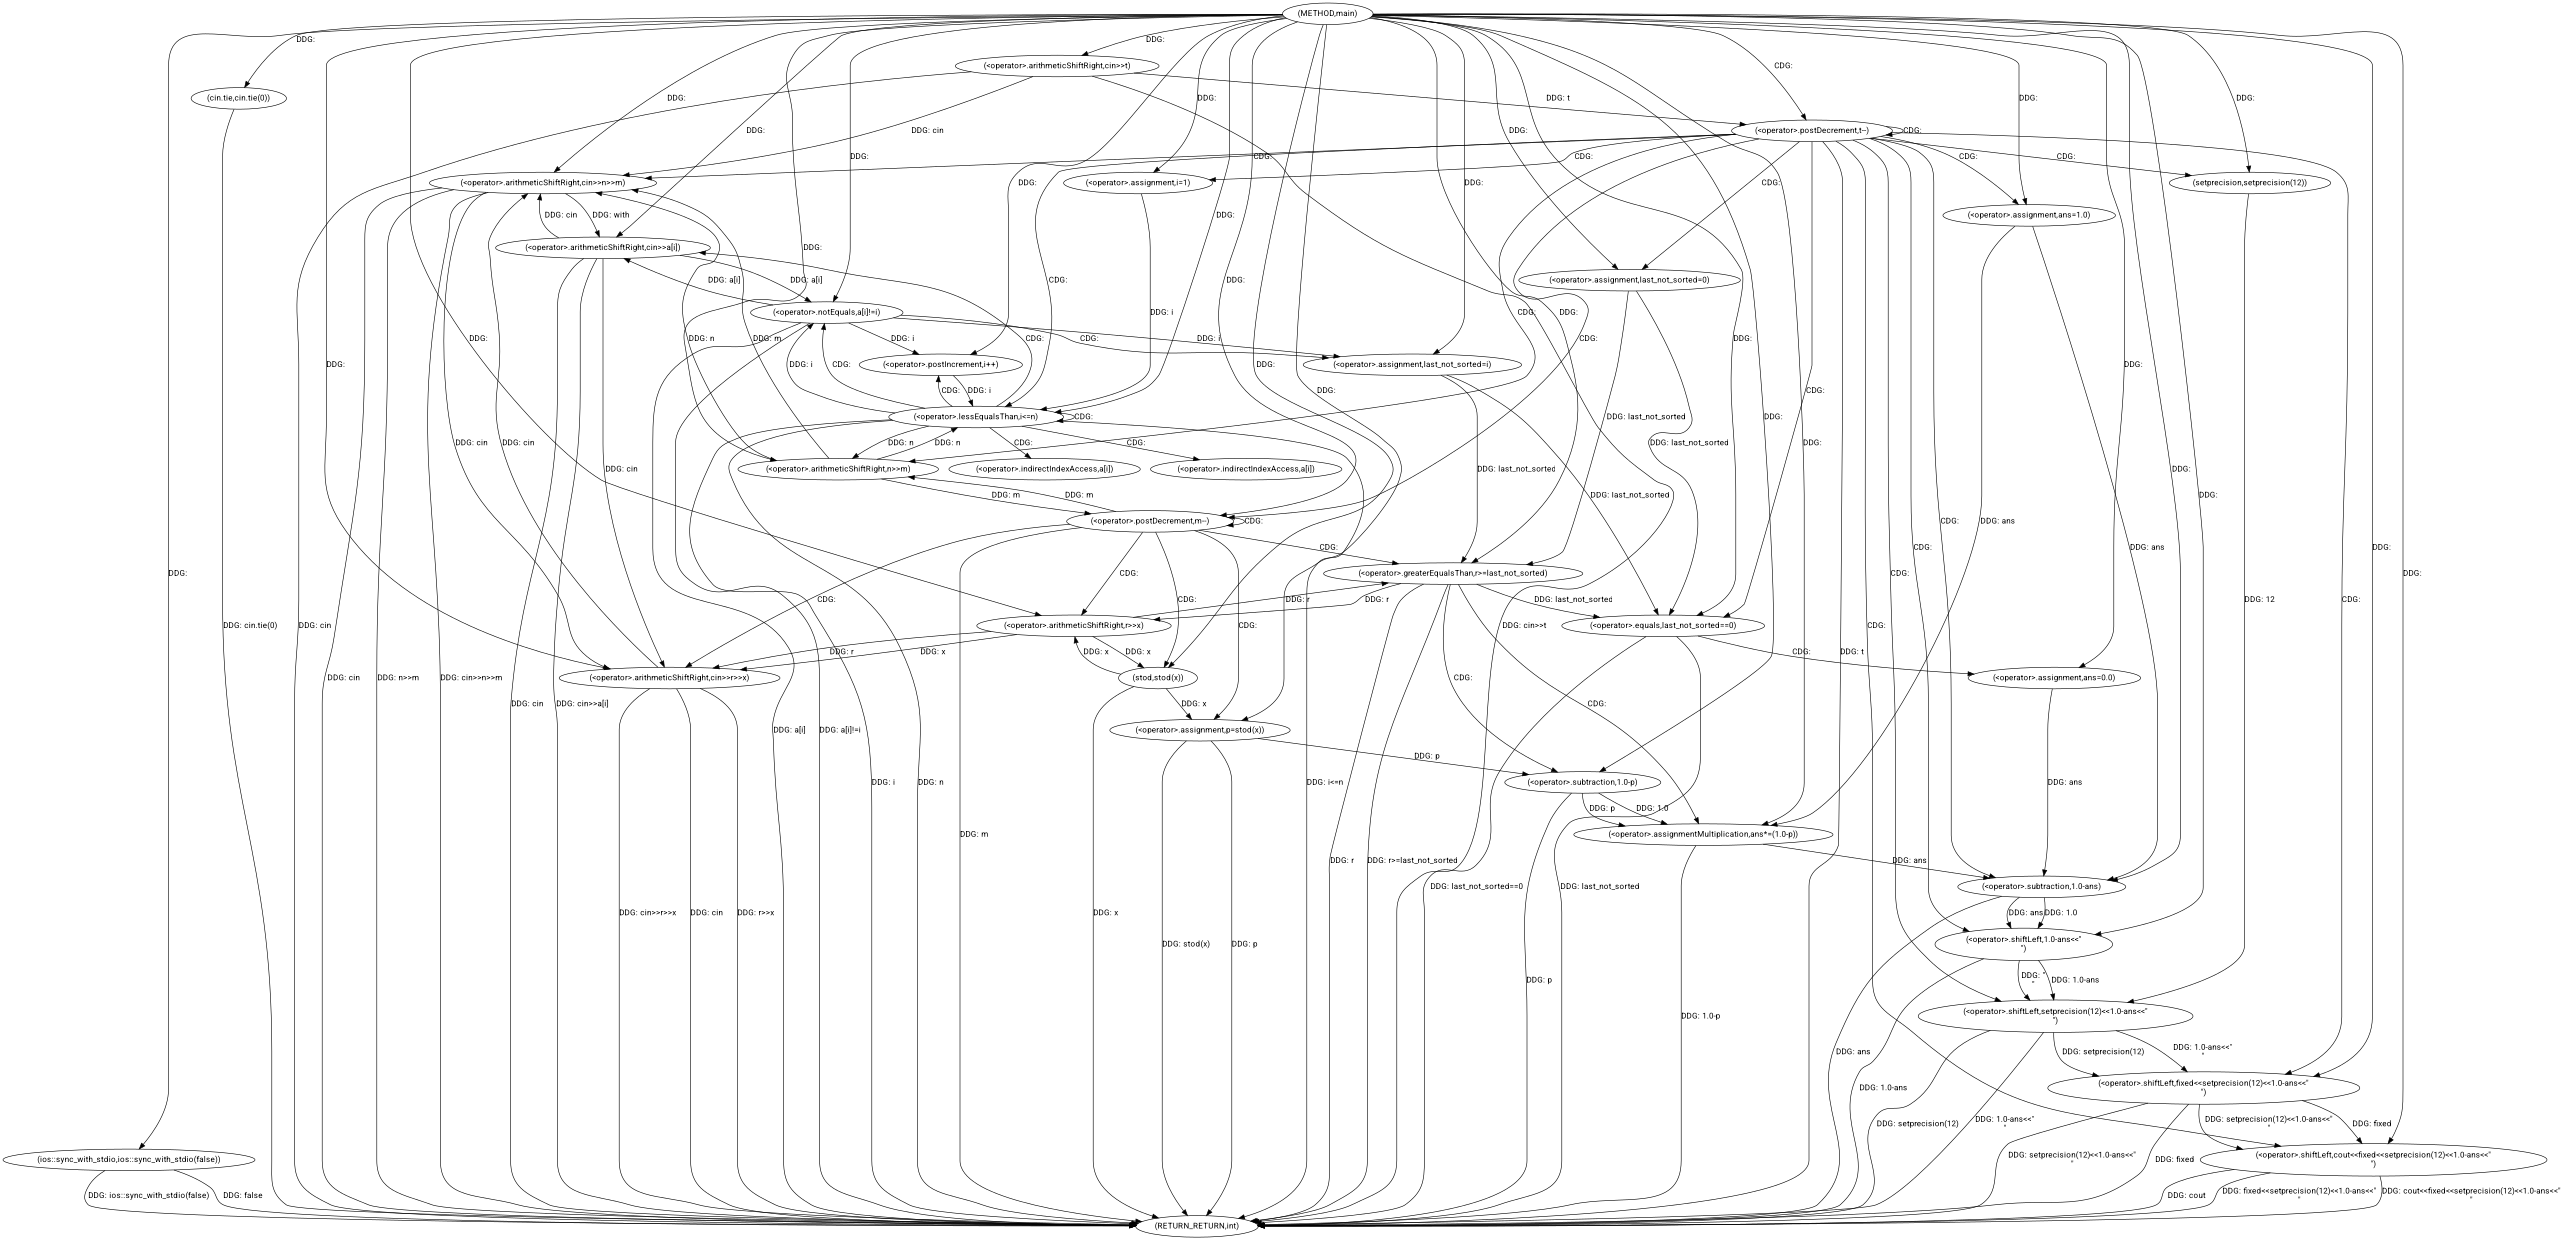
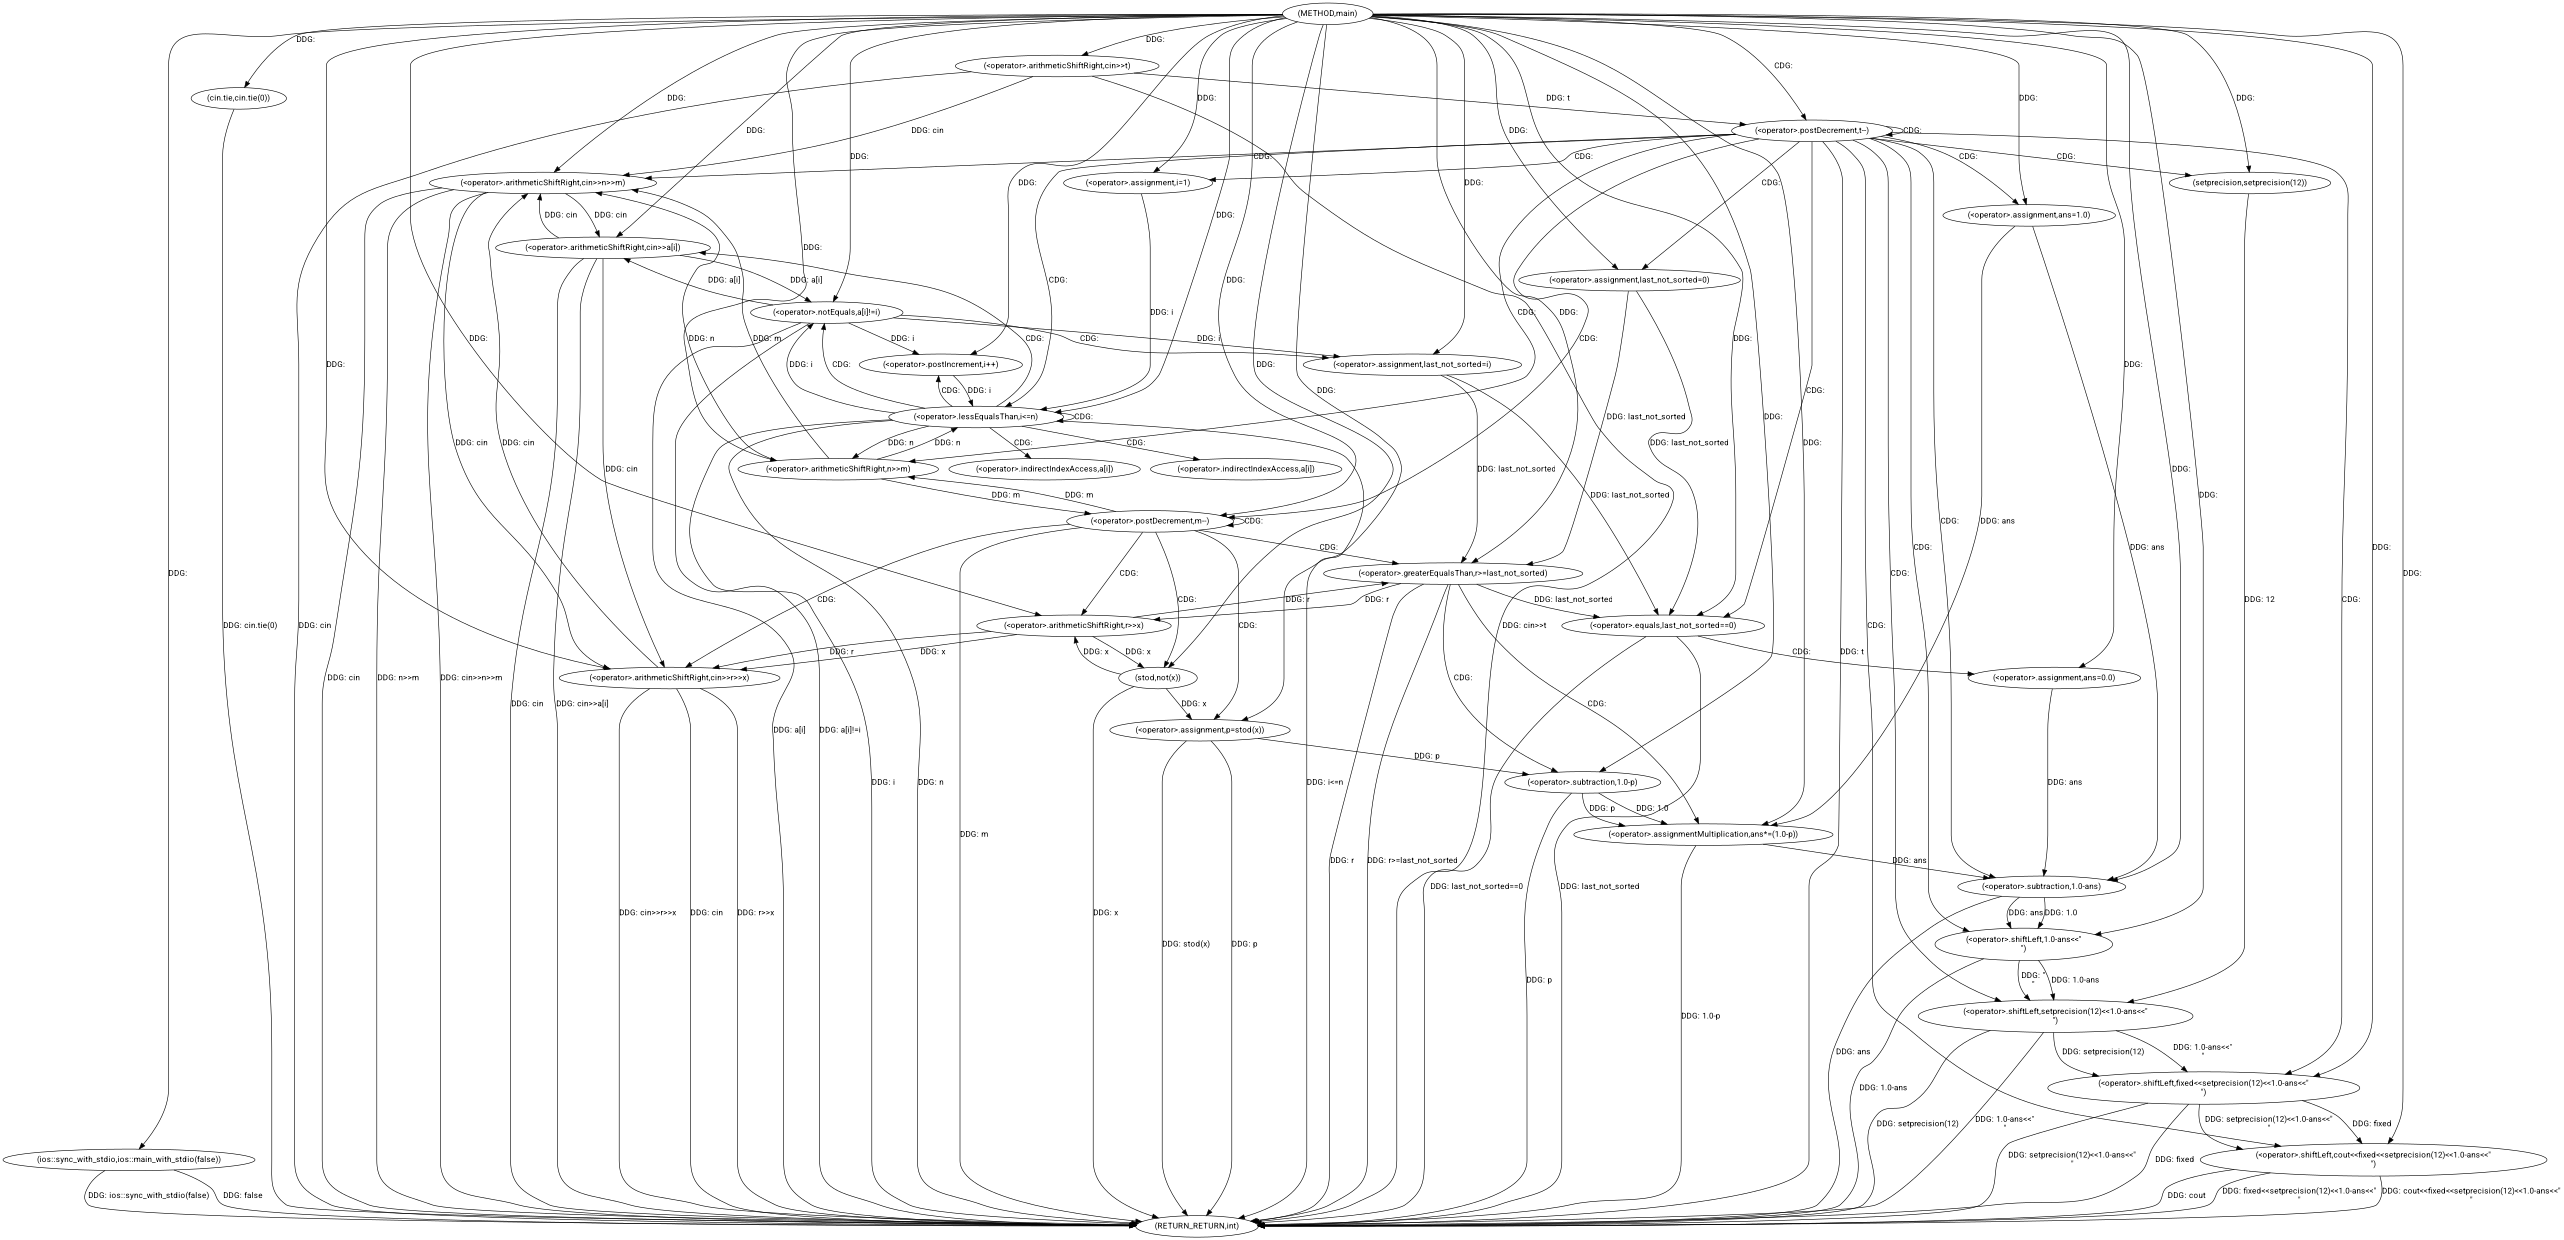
edge "(<operator>.arithmeticShiftRight,cin>>n>>m)" -> "(<operator>.arithmeticShiftRight,cin>>a[i])": label "DDG: with" -> "DDG: cin"
node "(stod,stod(x))": label "(stod,stod(x))" -> "(stod,not(x))"
node "(ios::sync_with_stdio,ios::sync_with_stdio(false))": label "(ios::sync_with_stdio,ios::sync_with_stdio(false))" -> "(ios::sync_with_stdio,ios::main_with_stdio(false))"
